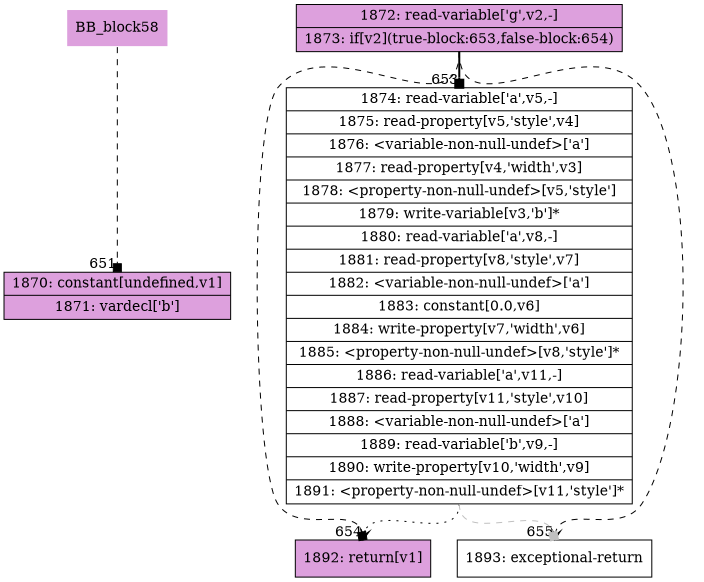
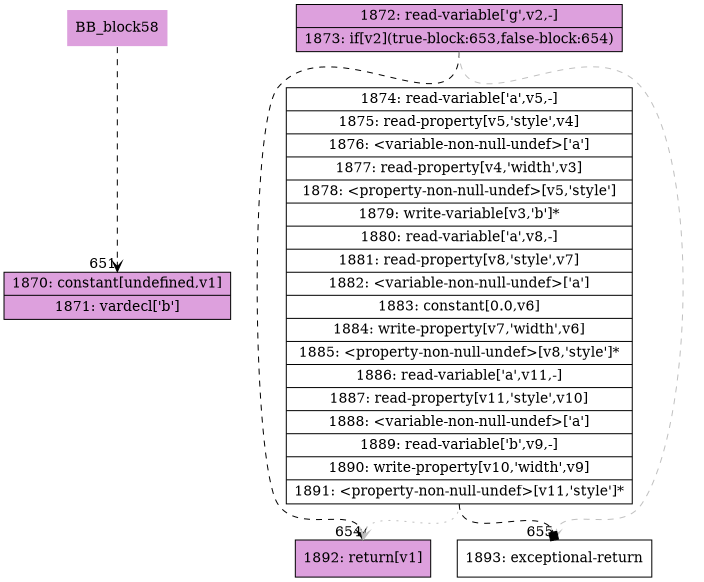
edge "1872: read-variable['g',v2,-]" -> "1874: read-variable['a',v5,-]": removed
edge "BB_block58" -> "1870: constant[undefined,v1]": arrowhead box -> vee
edge "1872: read-variable['g',v2,-]" -> "1892: return[v1]": arrowhead box -> vee
edge "1872: read-variable['g',v2,-]" -> "1893: exceptional-return": color black -> gray
edge "1874: read-variable['a',v5,-]" -> "1892: return[v1]": color black -> gray
edge "1874: read-variable['a',v5,-]" -> "1893: exceptional-return": color gray -> black
